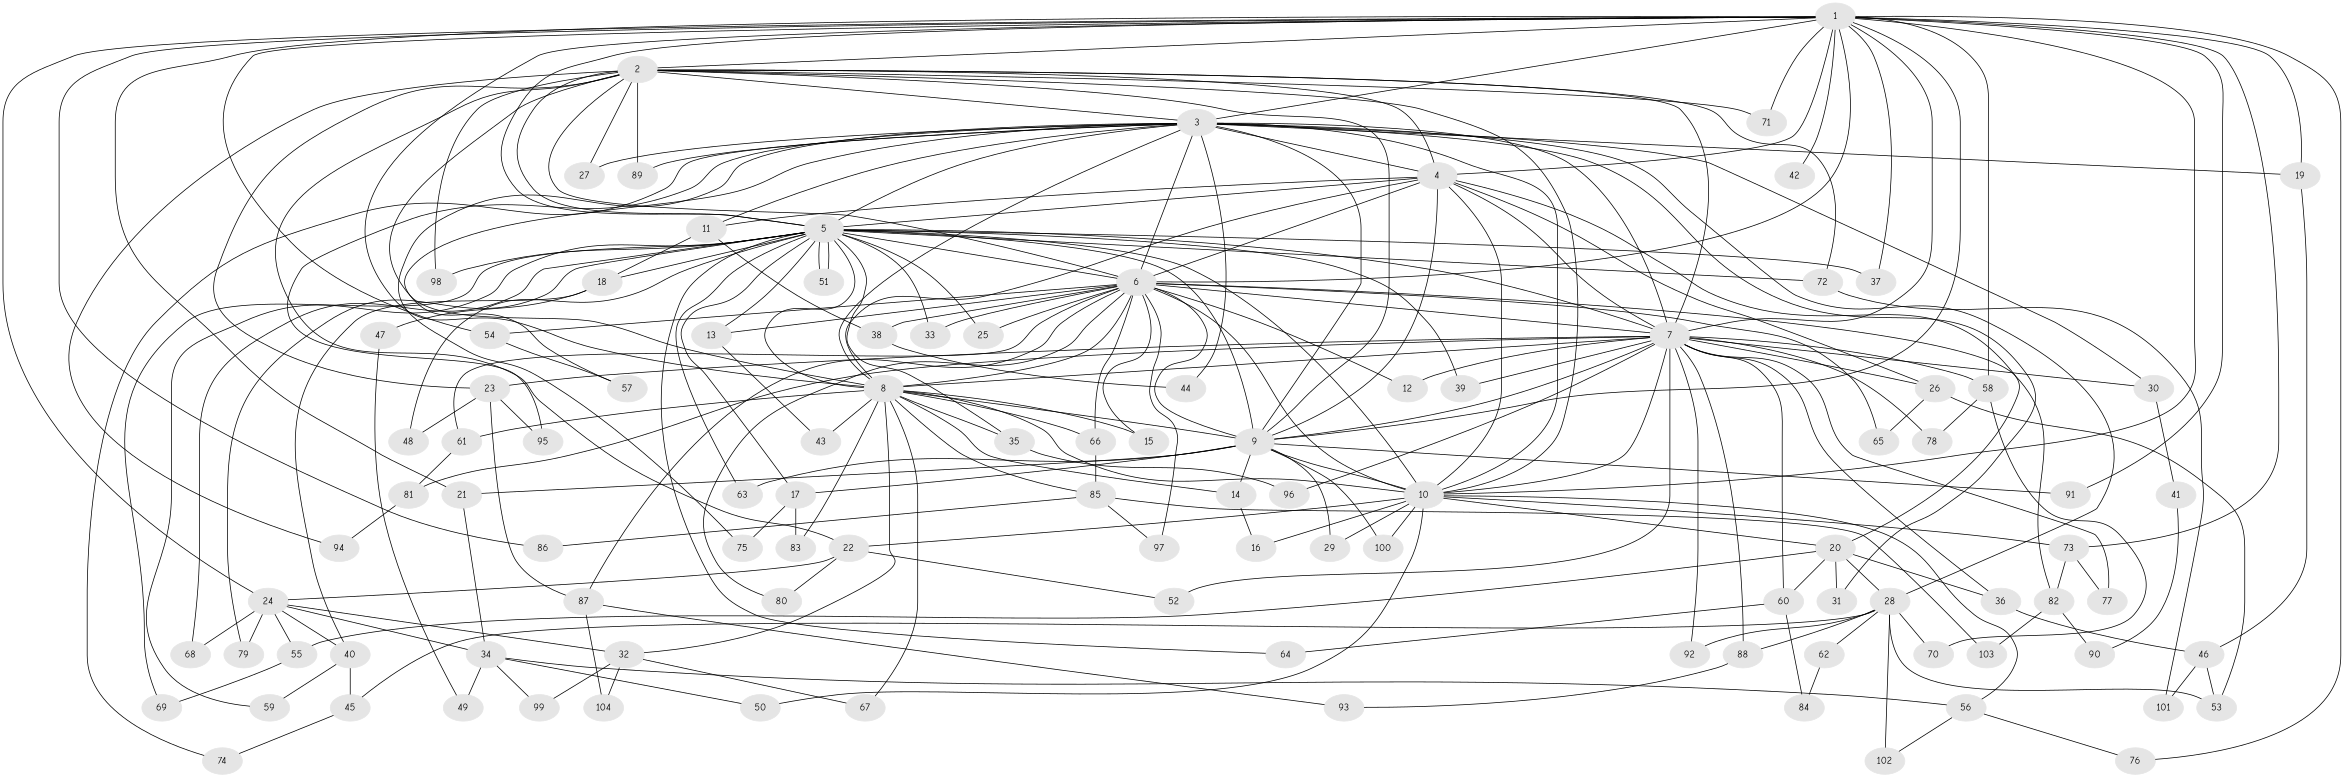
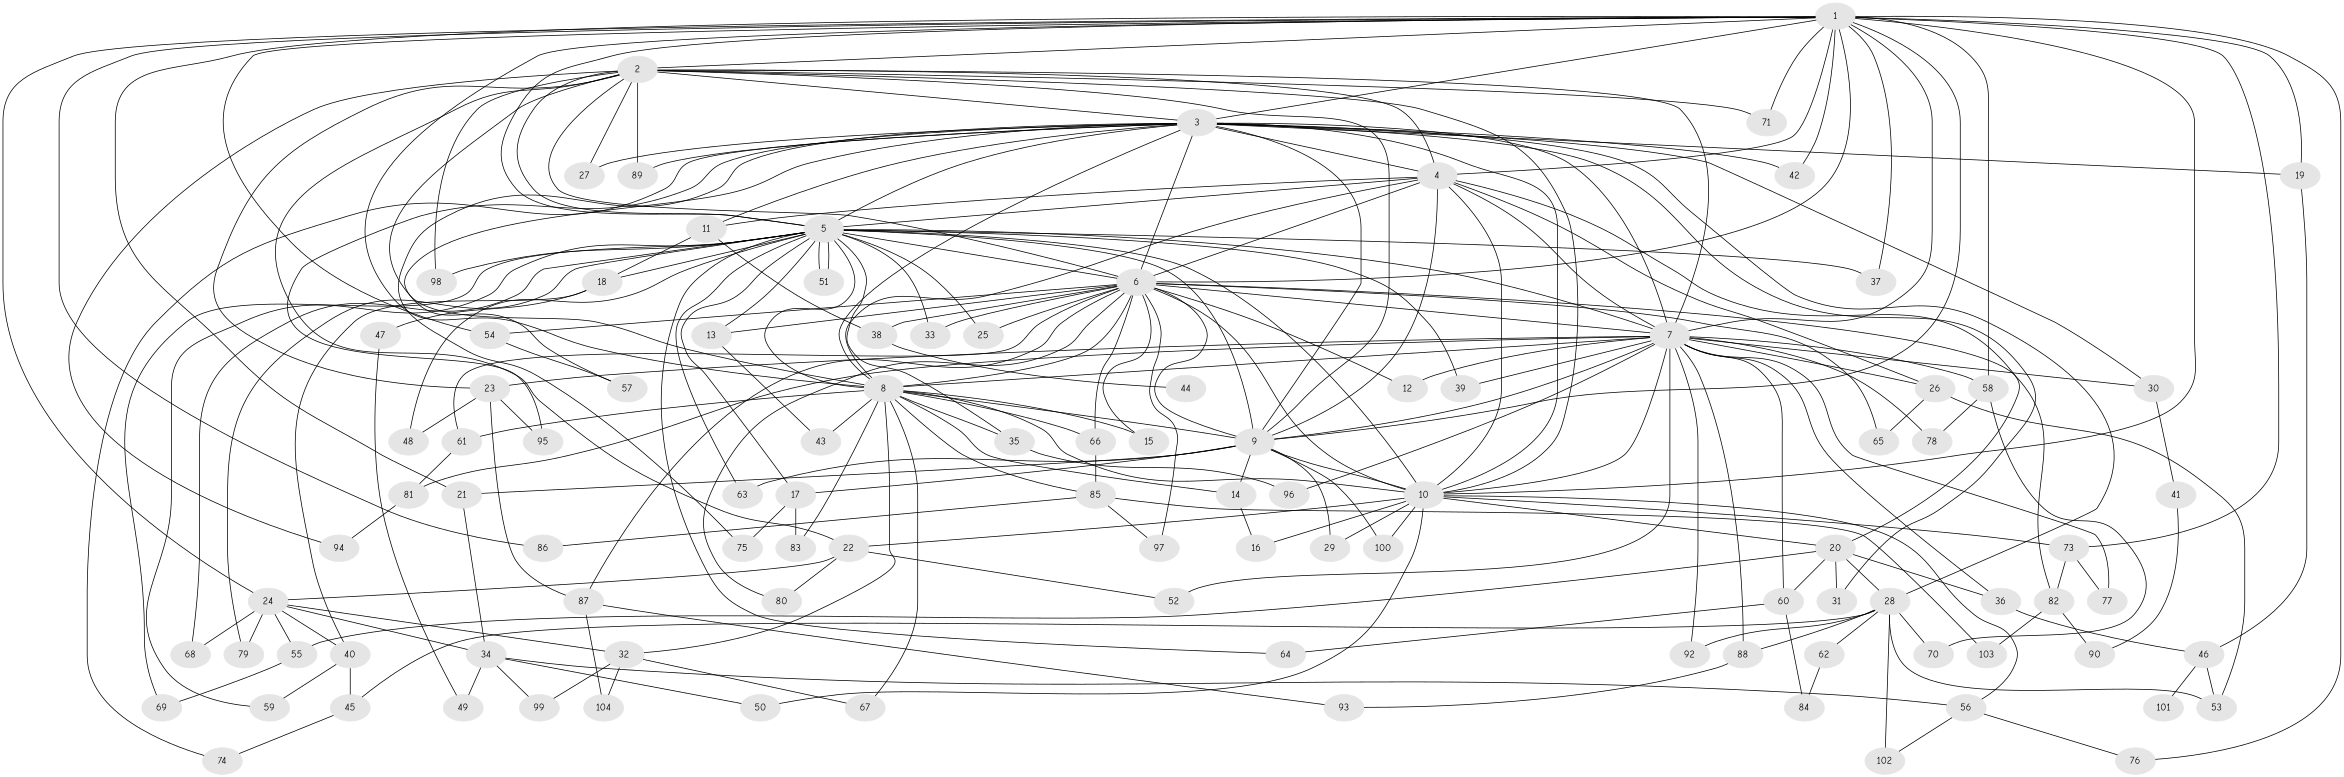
edge "3" -- "44": now "3" -- "42"
node "72": removed
node "91": removed
